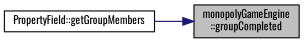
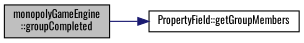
edge "PropertyField::getGroupMembers" -> "monopolyGameEngine ::groupCompleted": reversed
